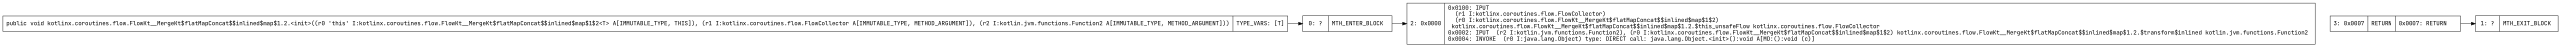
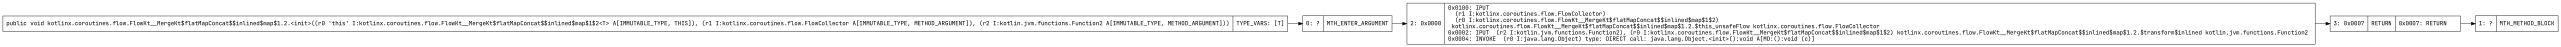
node "0: ?": text "MTH_ENTER_BLOCK" -> "MTH_ENTER_ARGUMENT"
node "1: ?": text "MTH_EXIT_BLOCK" -> "MTH_METHOD_BLOCK"
edge "2: 0x0000" -> "3: 0x0007": added
